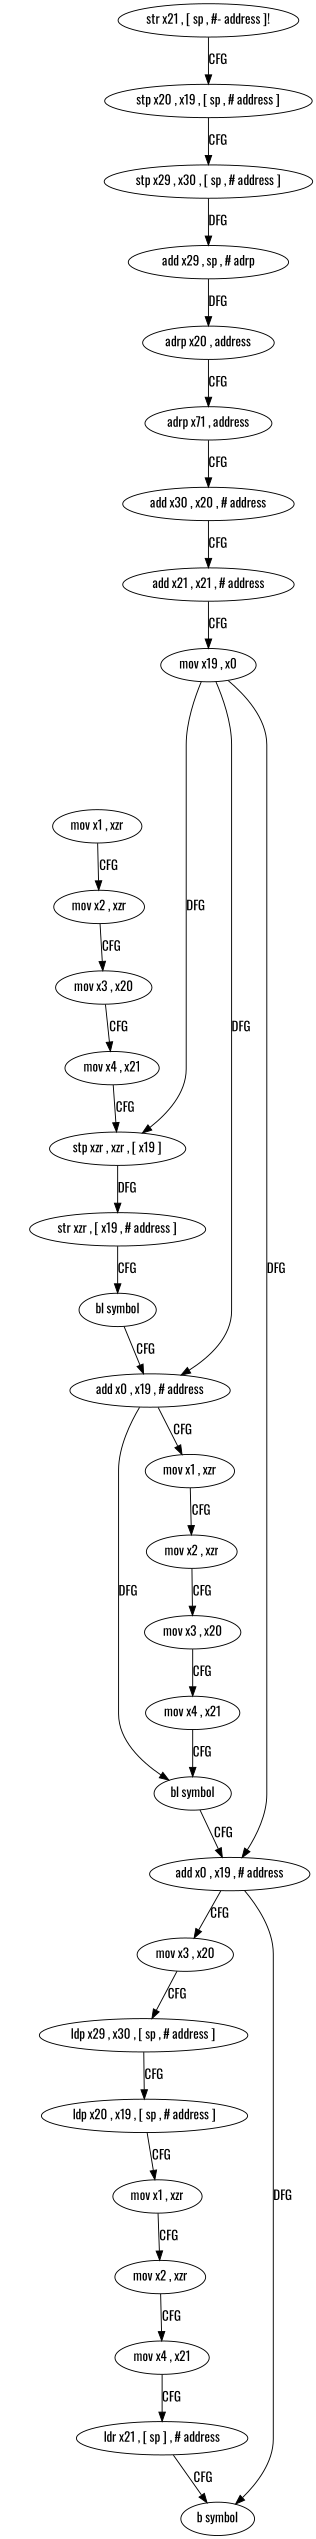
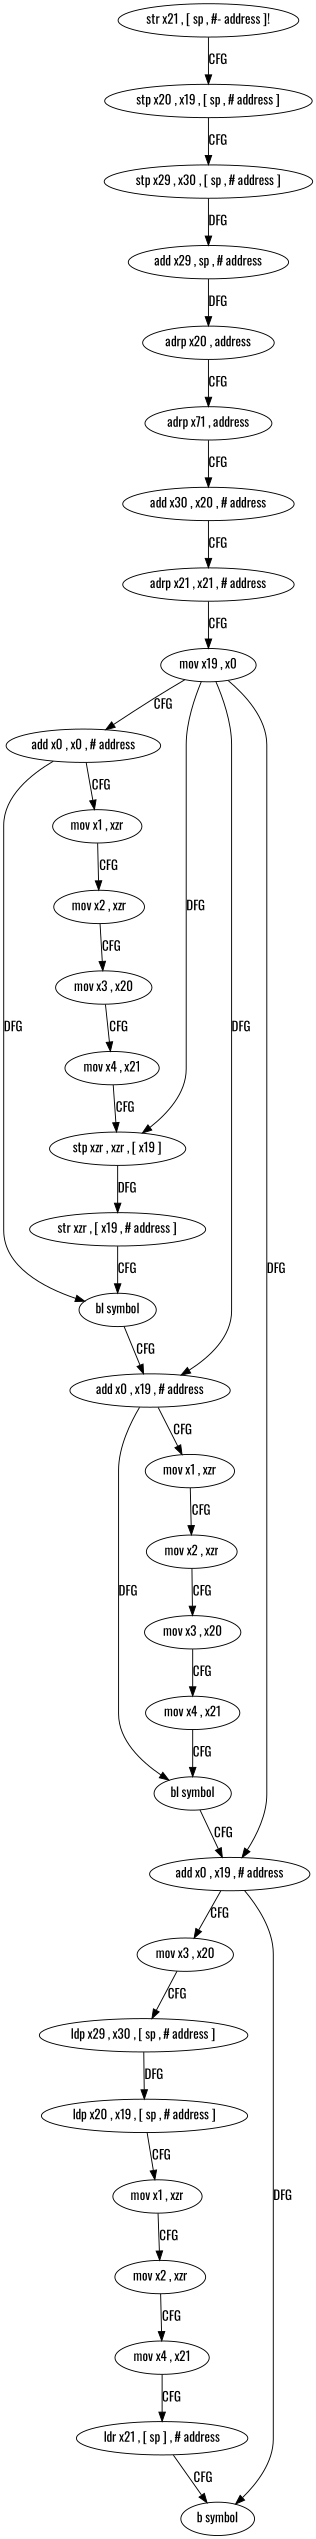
node "add x29 , sp , # adrp": label "add x29 , sp , # adrp" -> "add x29 , sp , # address"
node "add x21 , x21 , # address": label "add x21 , x21 , # address" -> "adrp x21 , x21 , # address"
node "add x0 , x0 , # address": added
edge "ldp x29 , x30 , [ sp , # address ]" -> "ldp x20 , x19 , [ sp , # address ]": label "CFG" -> "DFG"
